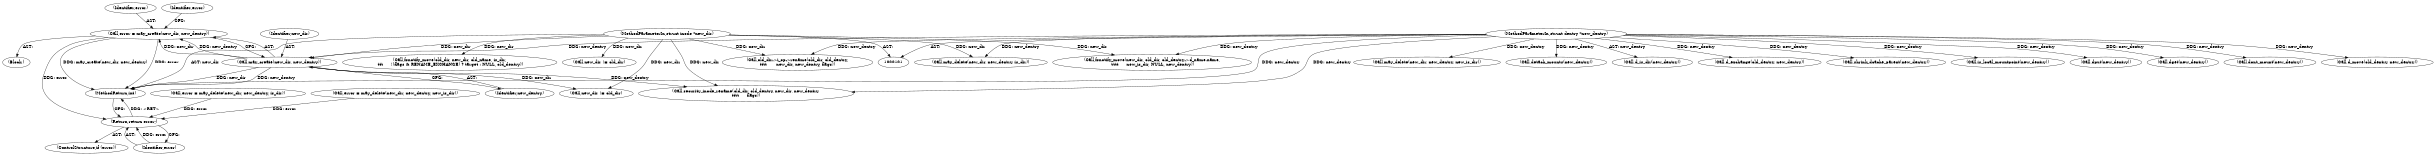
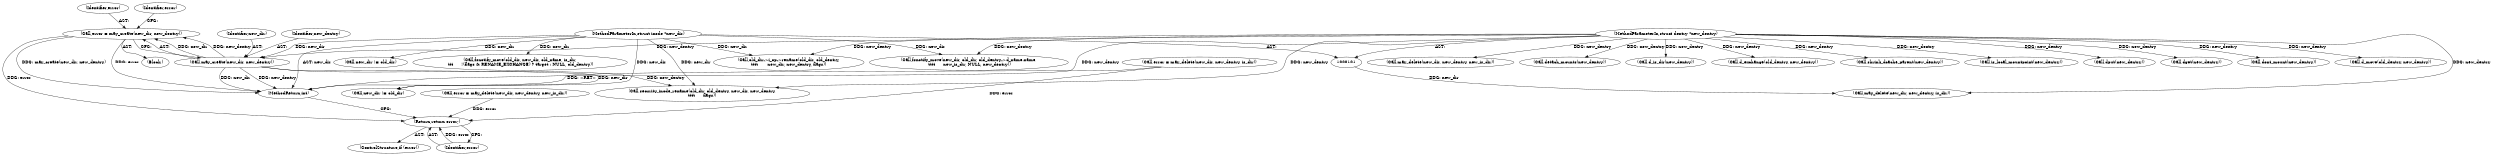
edge "(MethodParameterIn,struct inode *new_dir)" -> "(Call,may_delete(new_dir, new_dentry, is_dir))": now "1000101" -> "(Call,may_delete(new_dir, new_dentry, is_dir))"
edge "(MethodParameterIn,struct dentry *new_dentry)" -> "(Call,d_is_dir(new_dentry))": label "AST: new_dentry" -> "DDG: new_dentry"
edge "(Call,may_create(new_dir, new_dentry))" -> "(Identifier,new_dentry)": removed, label "CFG:"
edge "(Return,return error;)" -> "(MethodReturn,int)": now "(Call,error = may_delete(new_dir, new_dentry, is_dir))" -> "(MethodReturn,int)"
